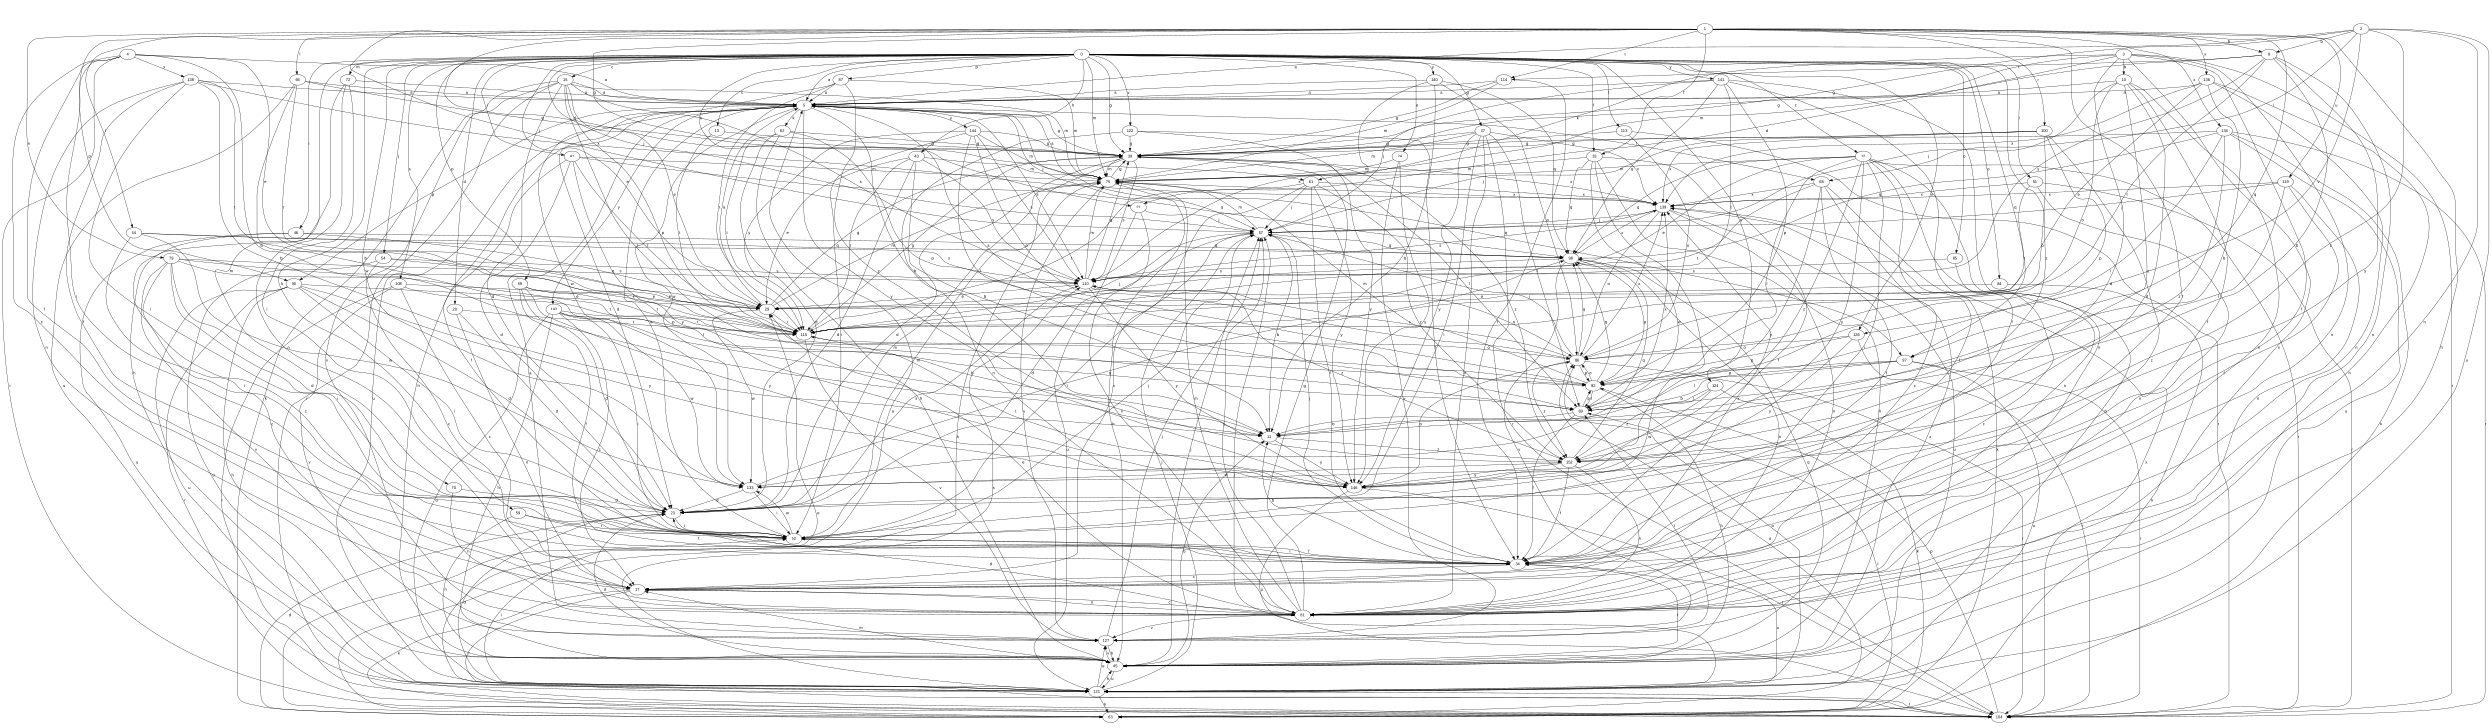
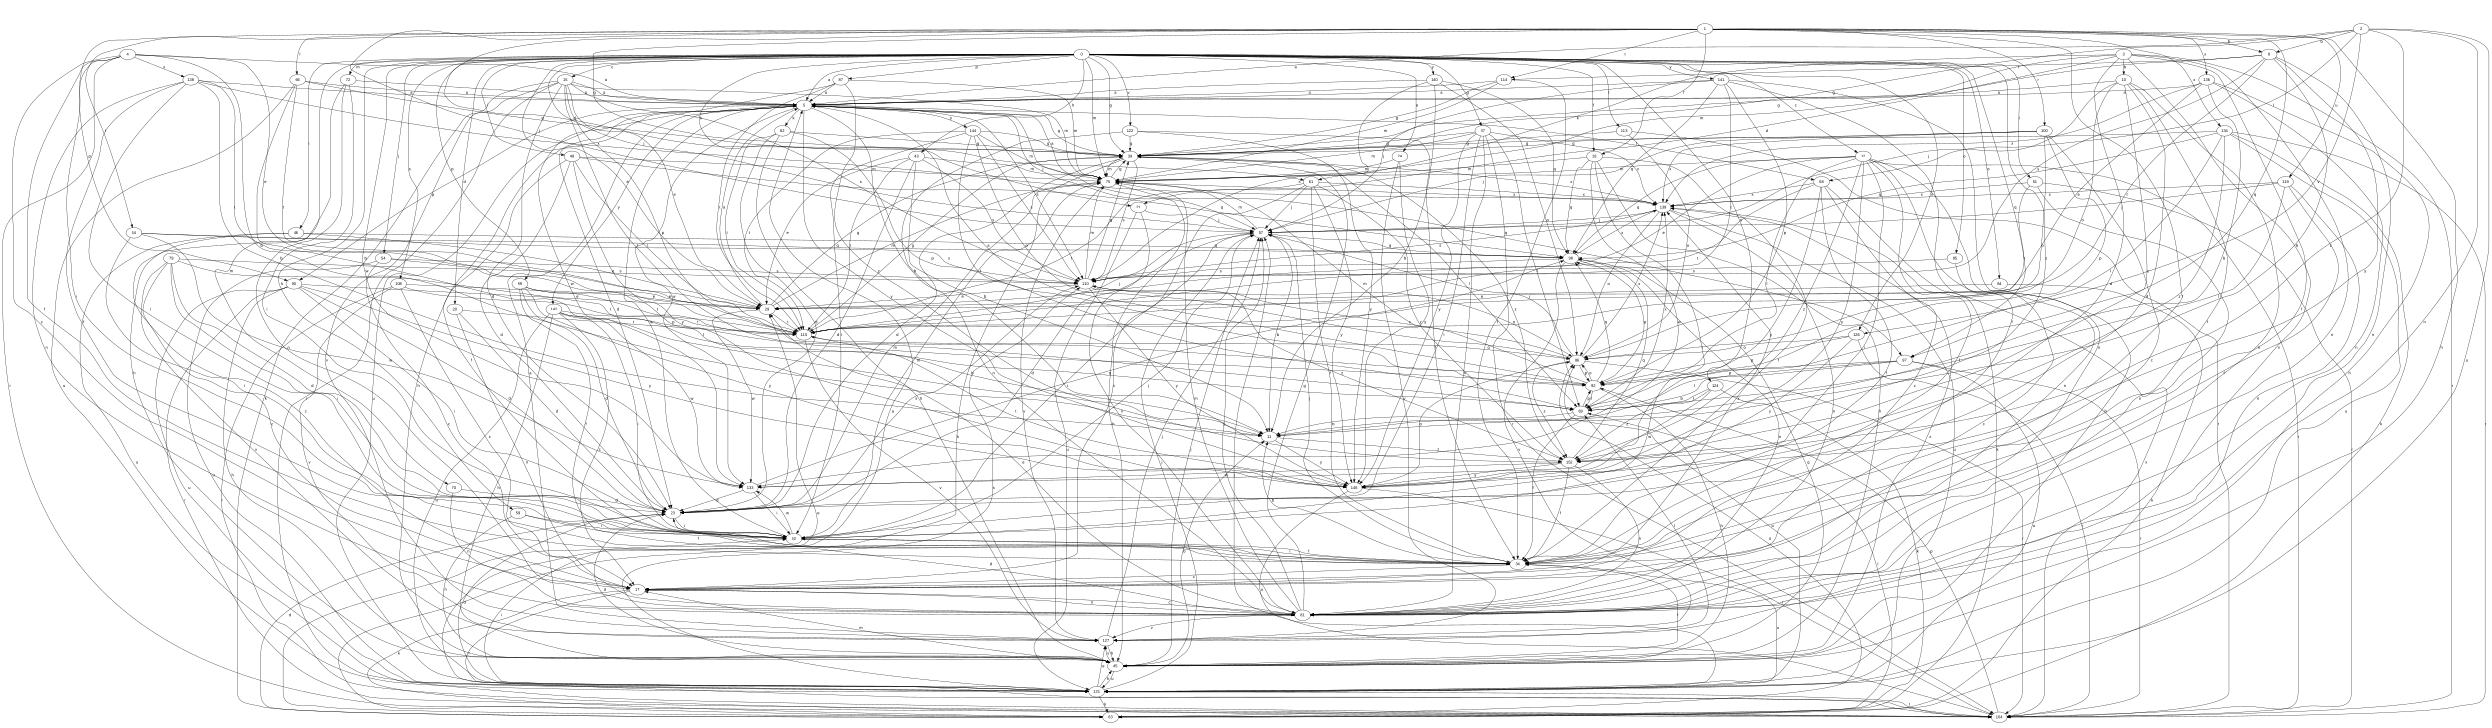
edge "1" -> "79": removed, label "n"
node "13": removed
node "41": label "41" -> "48"
edge "144" -> "115": label "y" -> "t"
edge "79" -> "115": removed, label "t"
edge "86" -> "98": removed, label "q"
